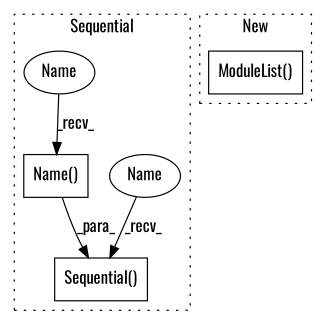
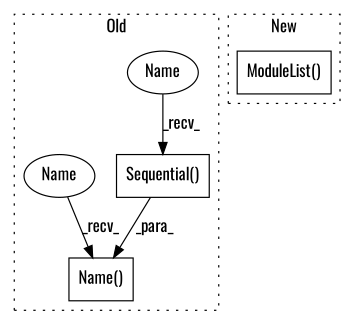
cluster "Sequential": label "Sequential" -> "Old"
edge "Name()" -> "Sequential()": reversed
